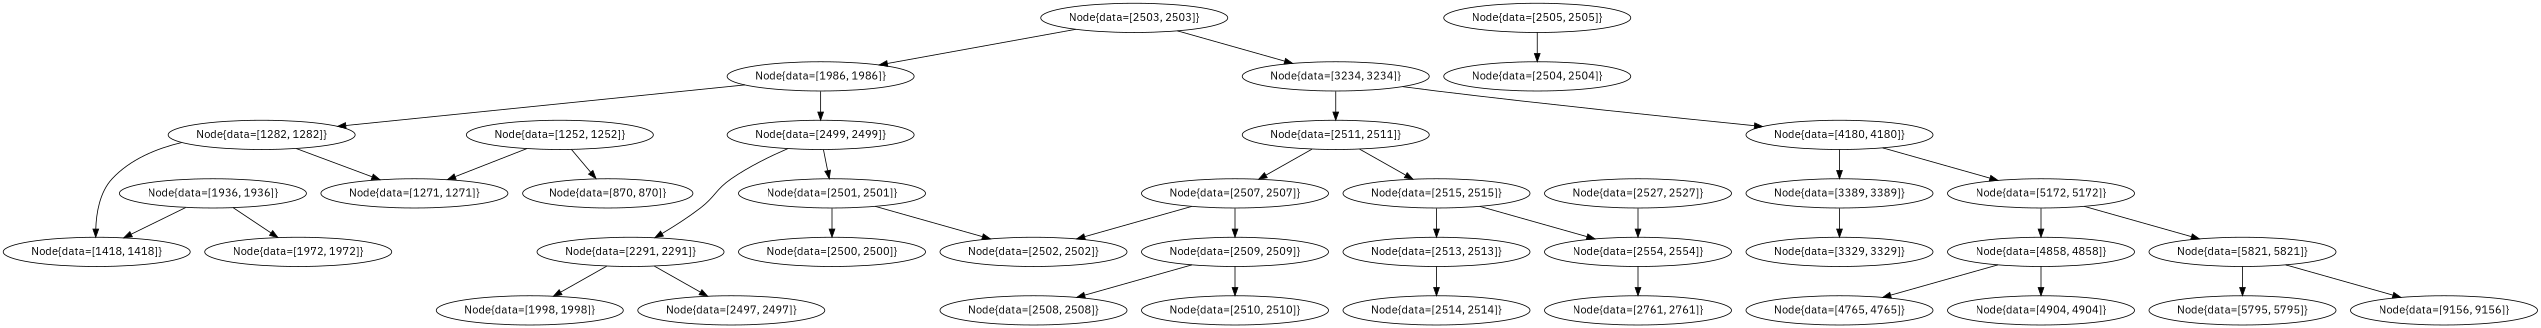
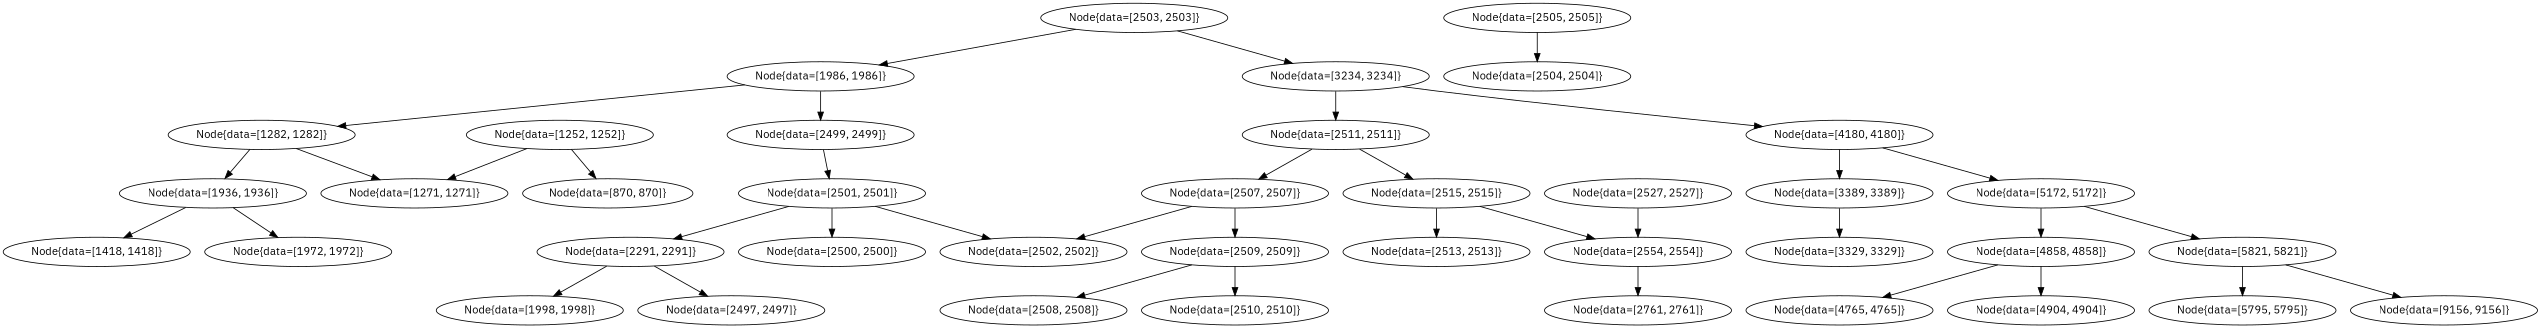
edge "Node{data=[1282, 1282]}" -> "Node{data=[1418, 1418]}": now "Node{data=[1282, 1282]}" -> "Node{data=[1936, 1936]}"
edge "Node{data=[2499, 2499]}" -> "Node{data=[2291, 2291]}": now "Node{data=[2501, 2501]}" -> "Node{data=[2291, 2291]}"
node "Node{data=[2514, 2514]}": removed
